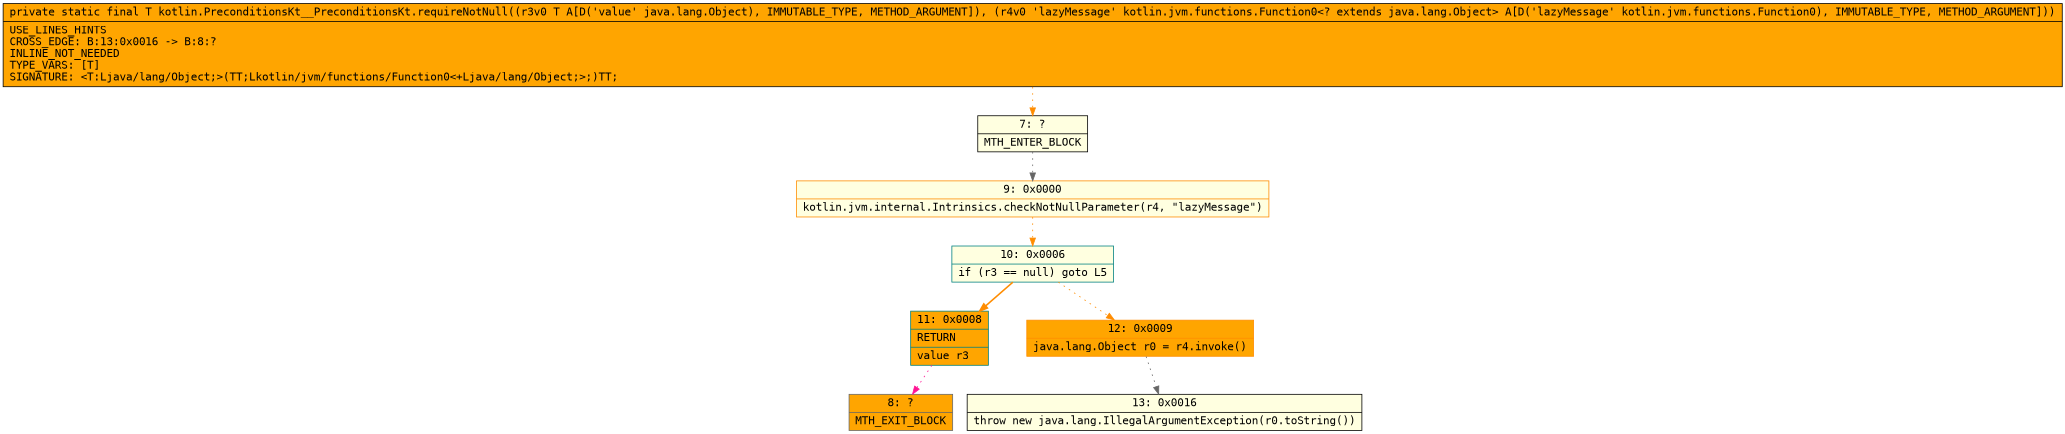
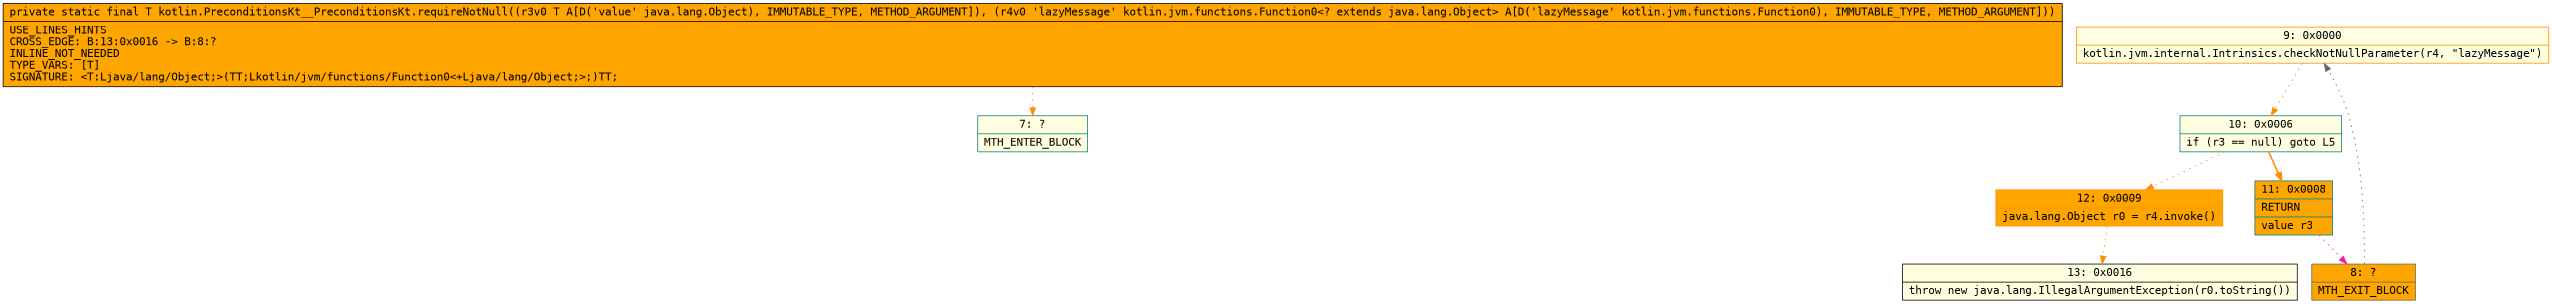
node "7: ?": color black -> teal
edge "7: ?" -> "9: 0x0000": now "8: ?" -> "9: 0x0000"
edge "12: 0x0009" -> "13: 0x0016": color gray40 -> darkorange
